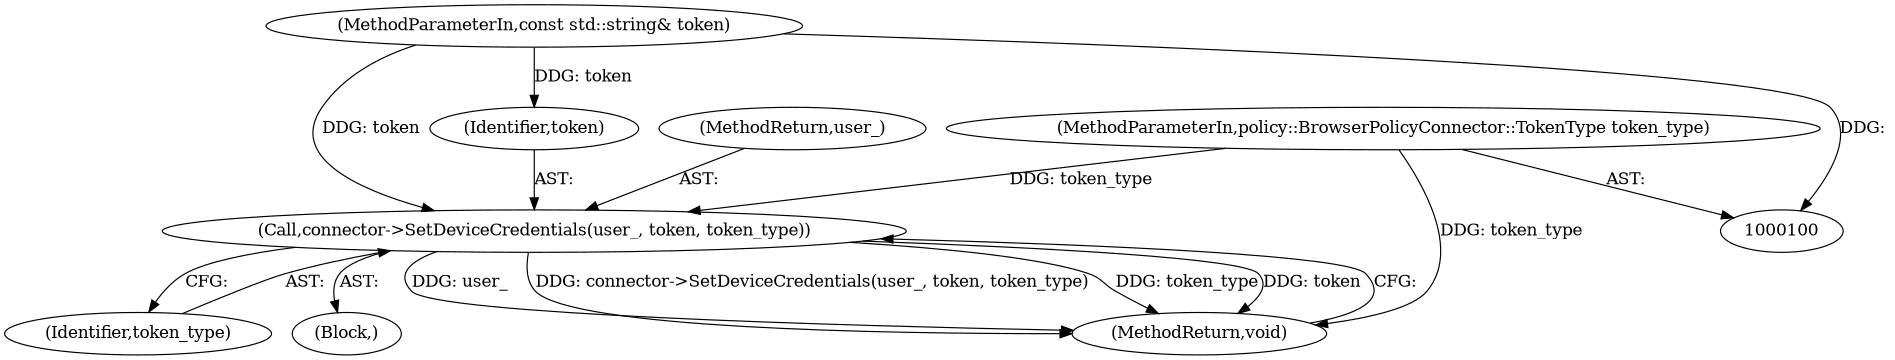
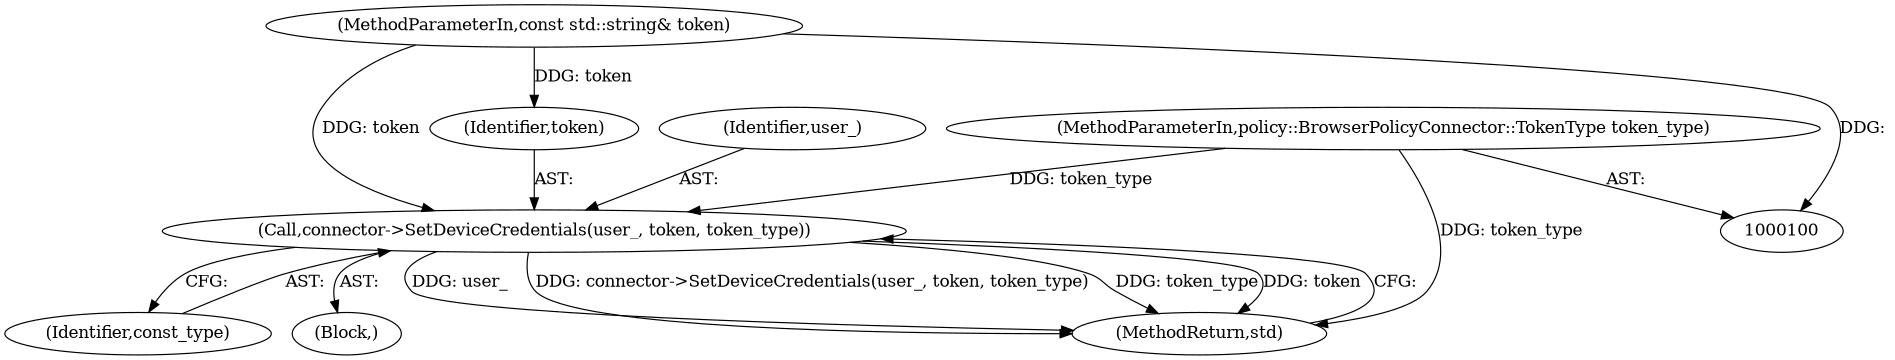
node "(MethodReturn,user_)": label "(MethodReturn,user_)" -> "(Identifier,user_)"
node "(Identifier,token_type)": label "(Identifier,token_type)" -> "(Identifier,const_type)"
node "(MethodReturn,void)": label "(MethodReturn,void)" -> "(MethodReturn,std)"
